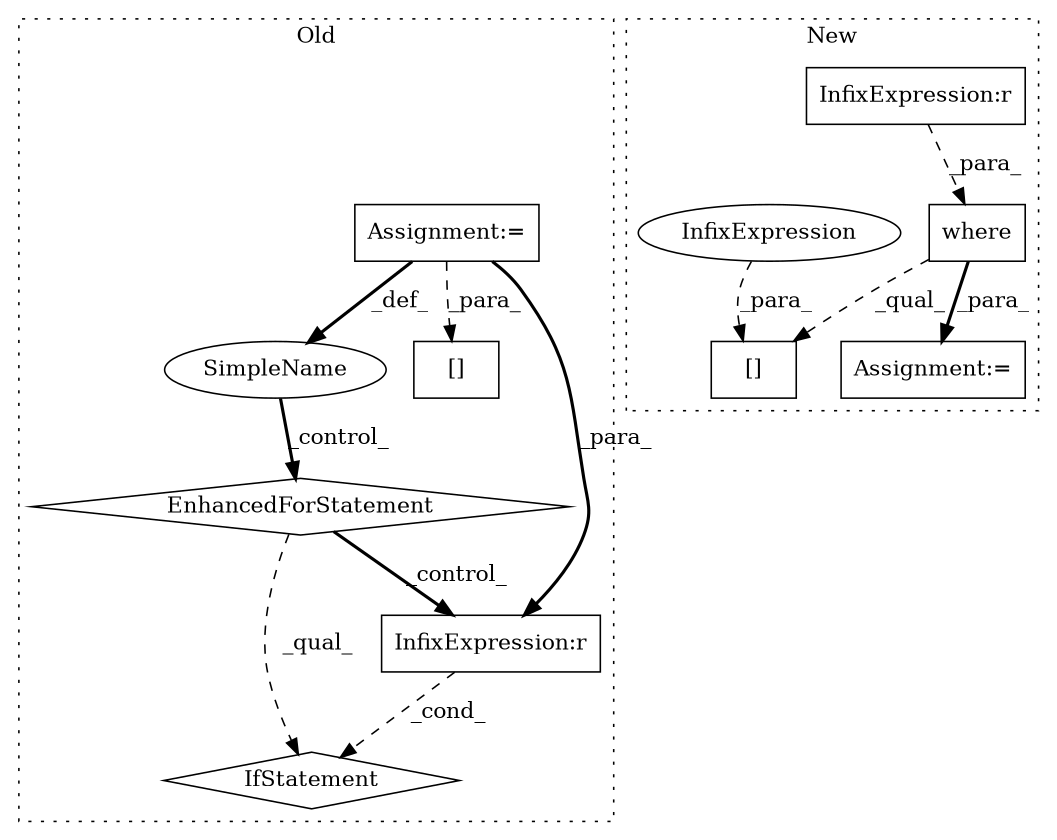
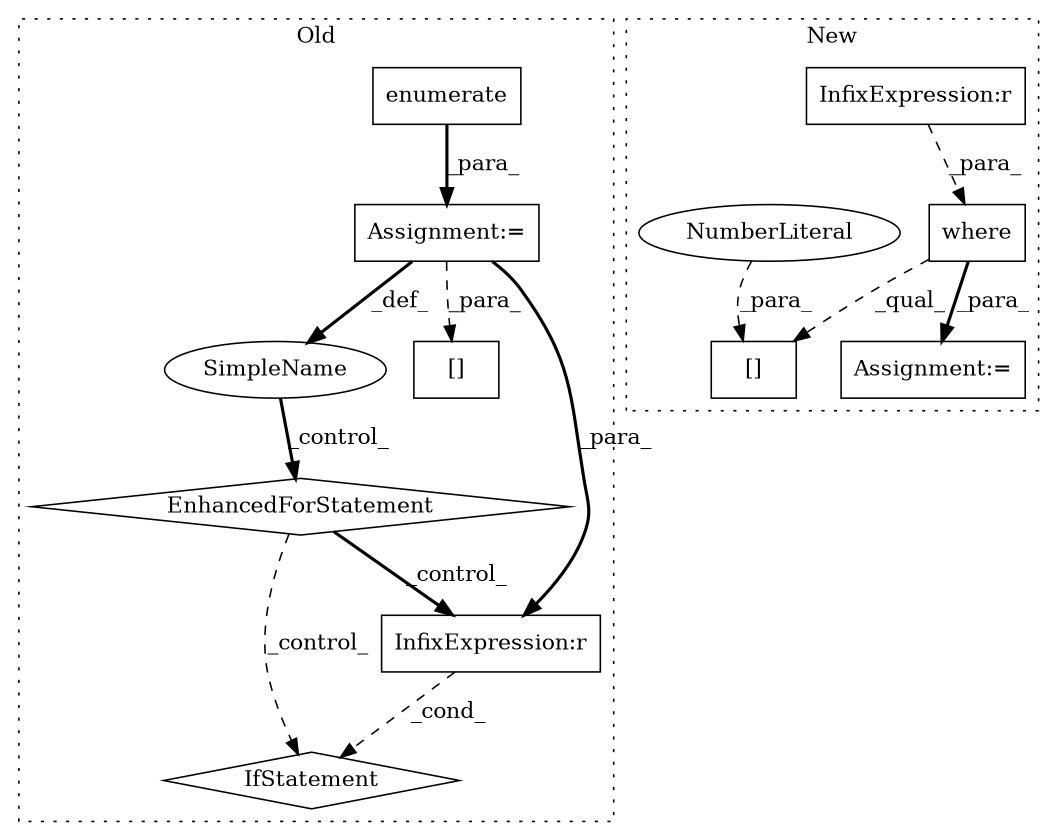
node "enumerate": added
node "InfixExpression": label "InfixExpression" -> "NumberLiteral"
edge "EnhancedForStatement" -> "IfStatement": label "_qual_" -> "_control_"
